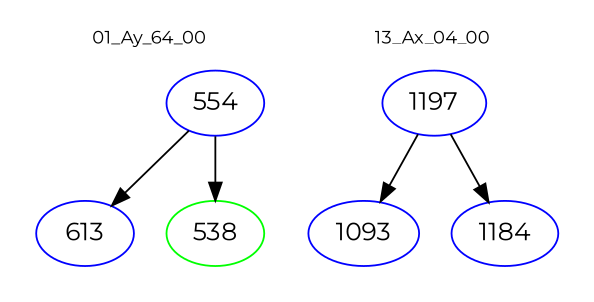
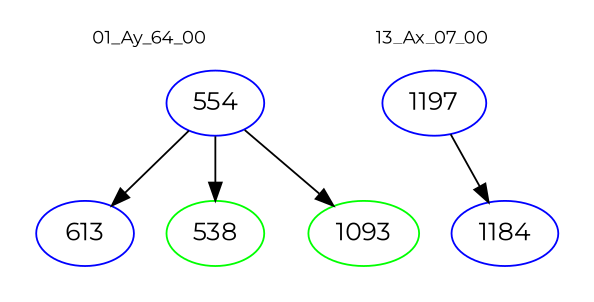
cluster "13_Ax_04_00": label "13_Ax_04_00" -> "13_Ax_07_00"
edge "1197" -> "1093": now "554" -> "1093"
node "1093": color blue -> green
